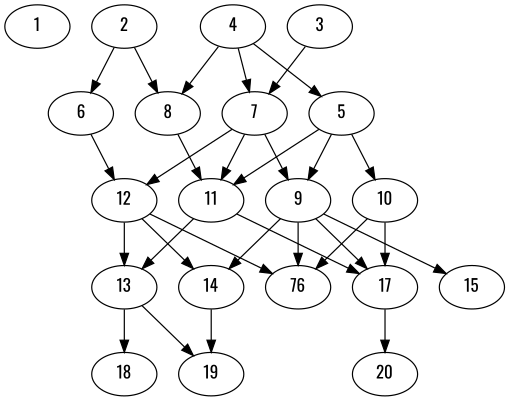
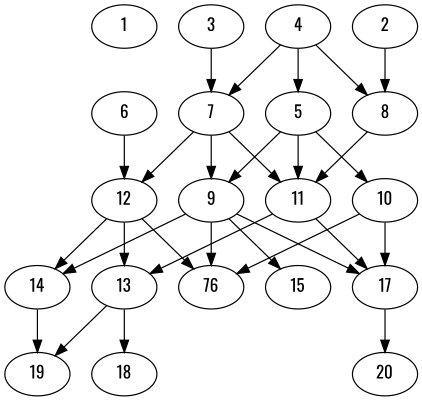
edge "2" -> "6": removed
